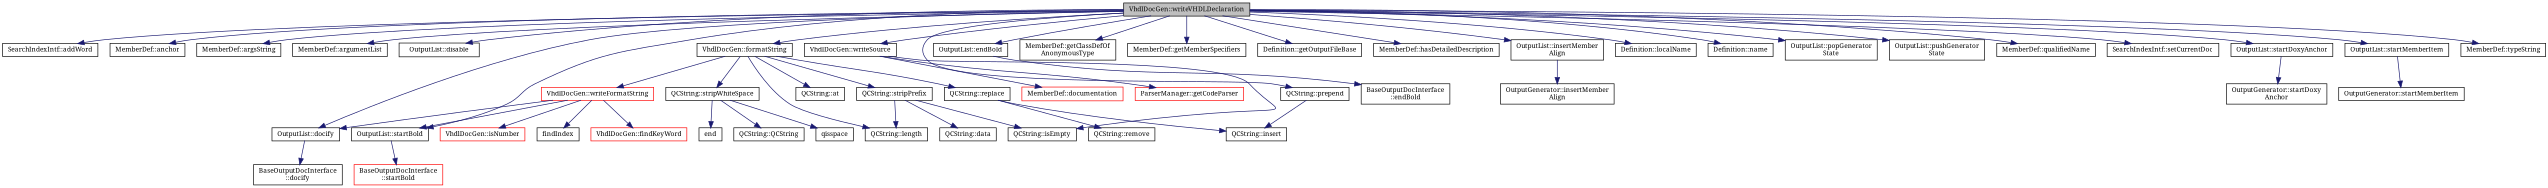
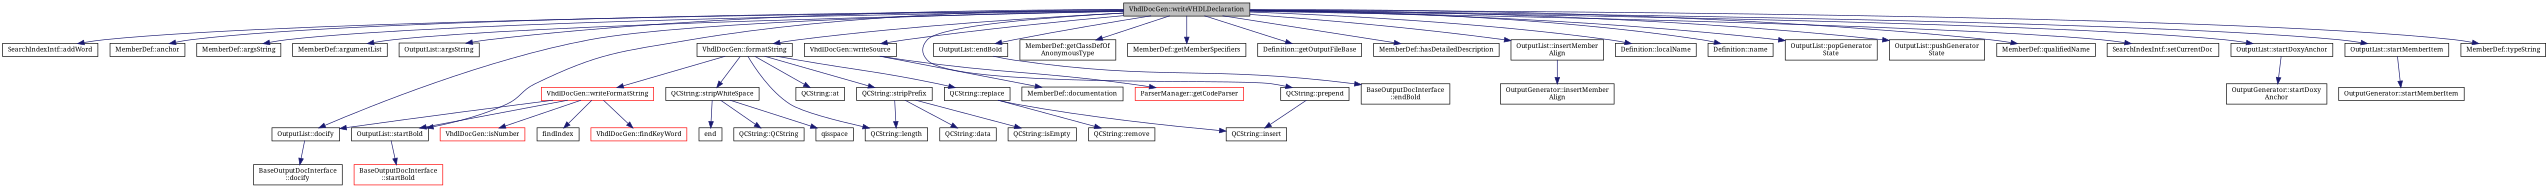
node "OutputList::disable": label "OutputList::disable" -> "OutputList::argsString"
edge "VhdlDocGen::writeSource" -> "QCString::isEmpty": removed
node "MemberDef::documentation": color red -> black
